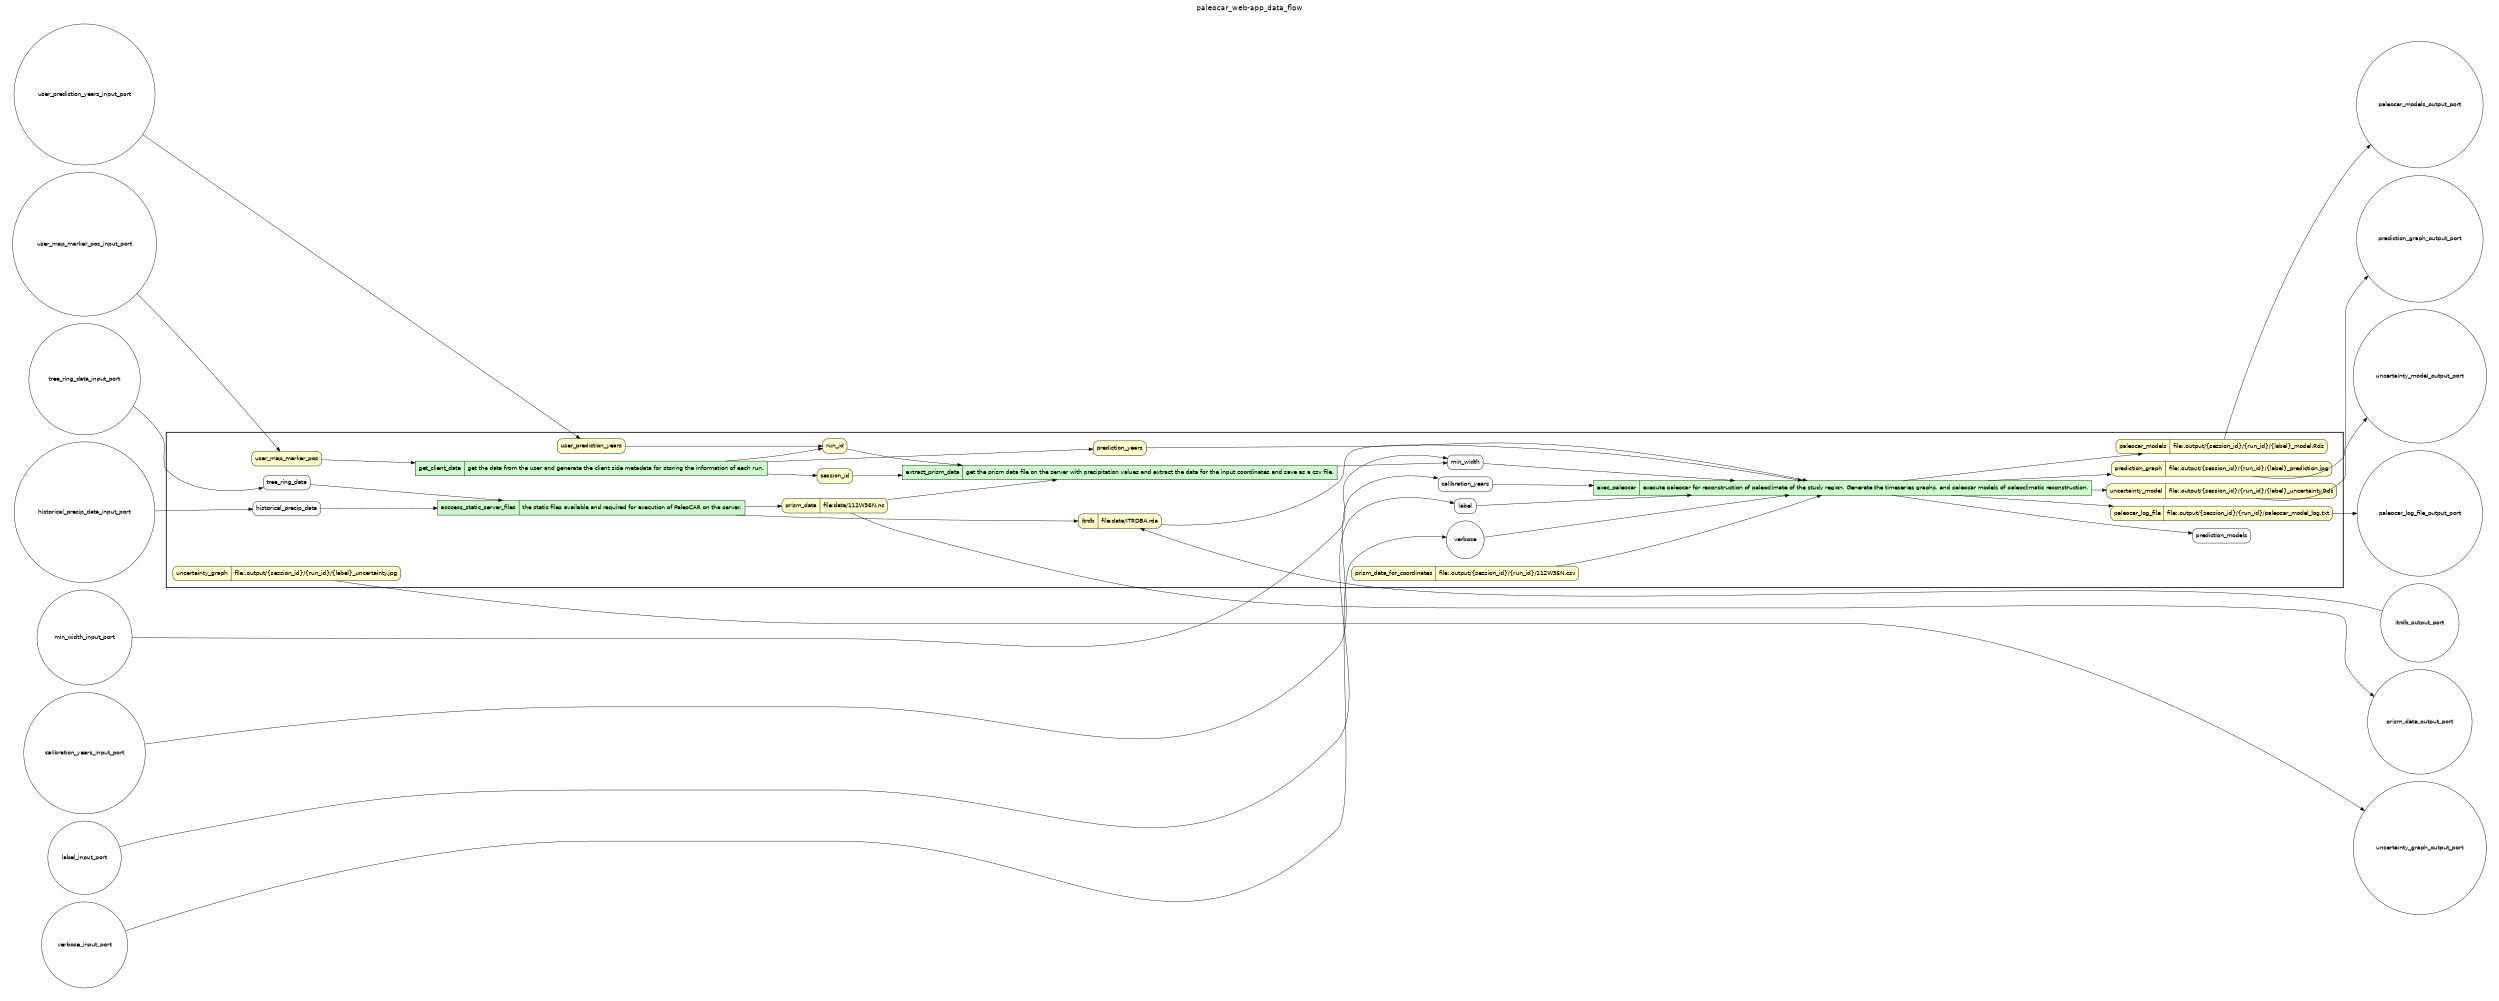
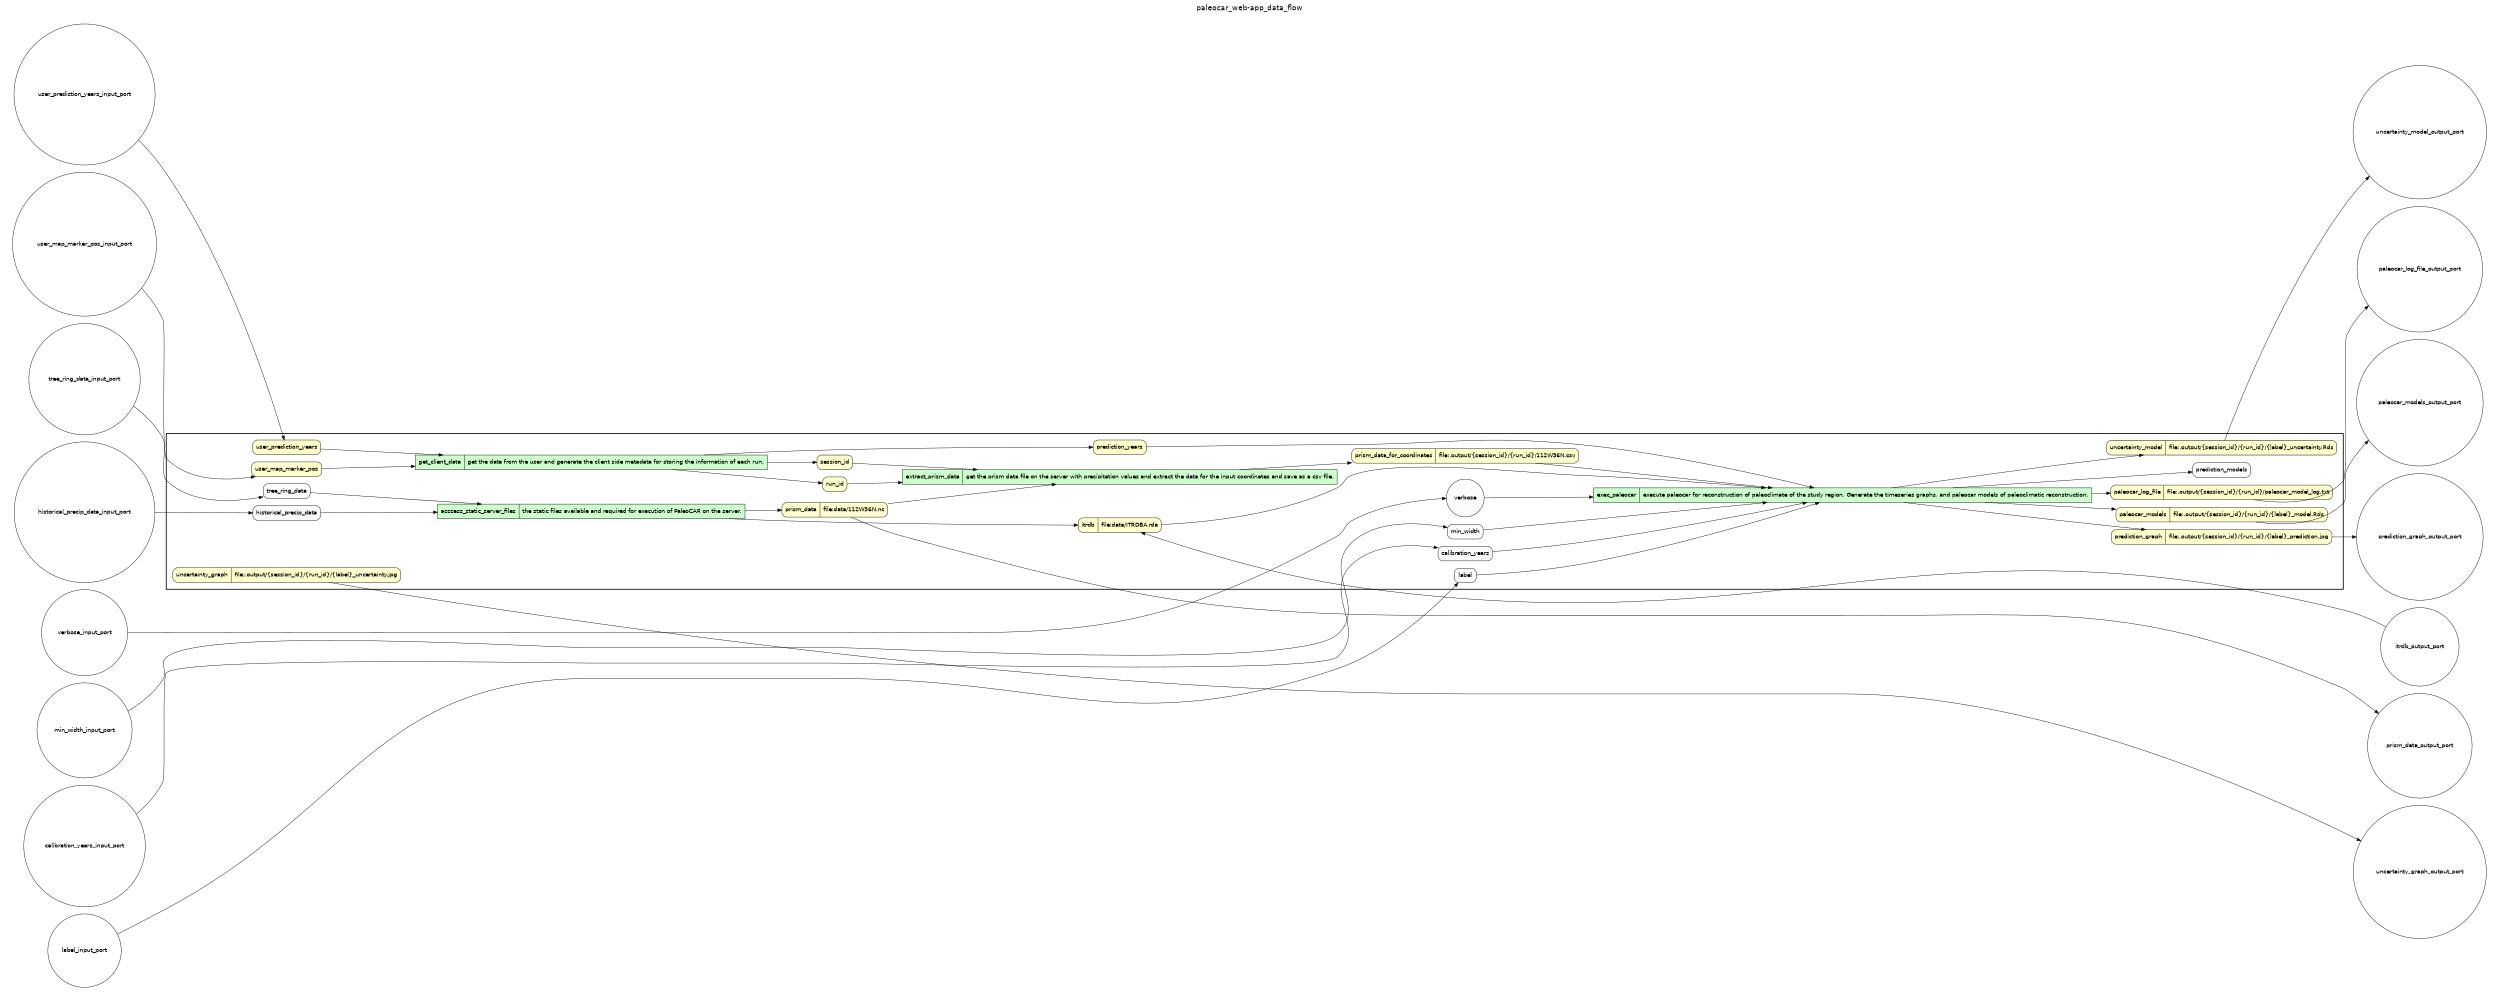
edge "user_prediction_years" -> "run_id": now "user_prediction_years" -> "get_client_data"
edge "extract_prism_data" -> "min_width": now "extract_prism_data" -> "prism_data_for_coordinates"
